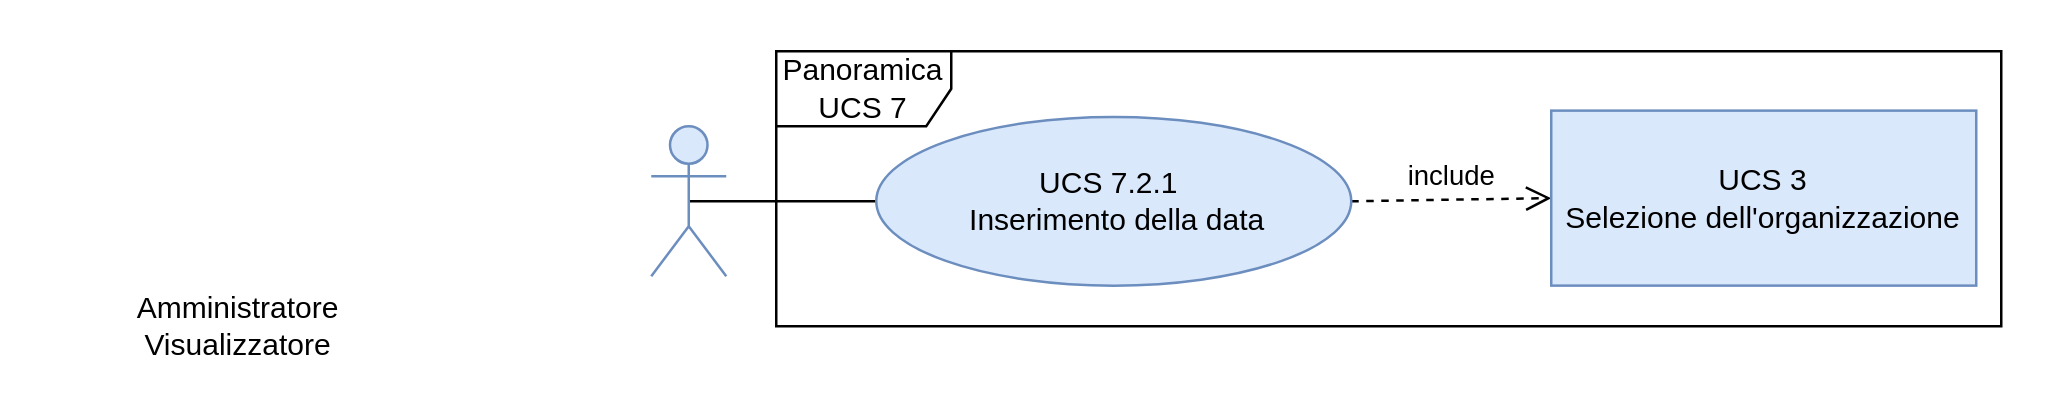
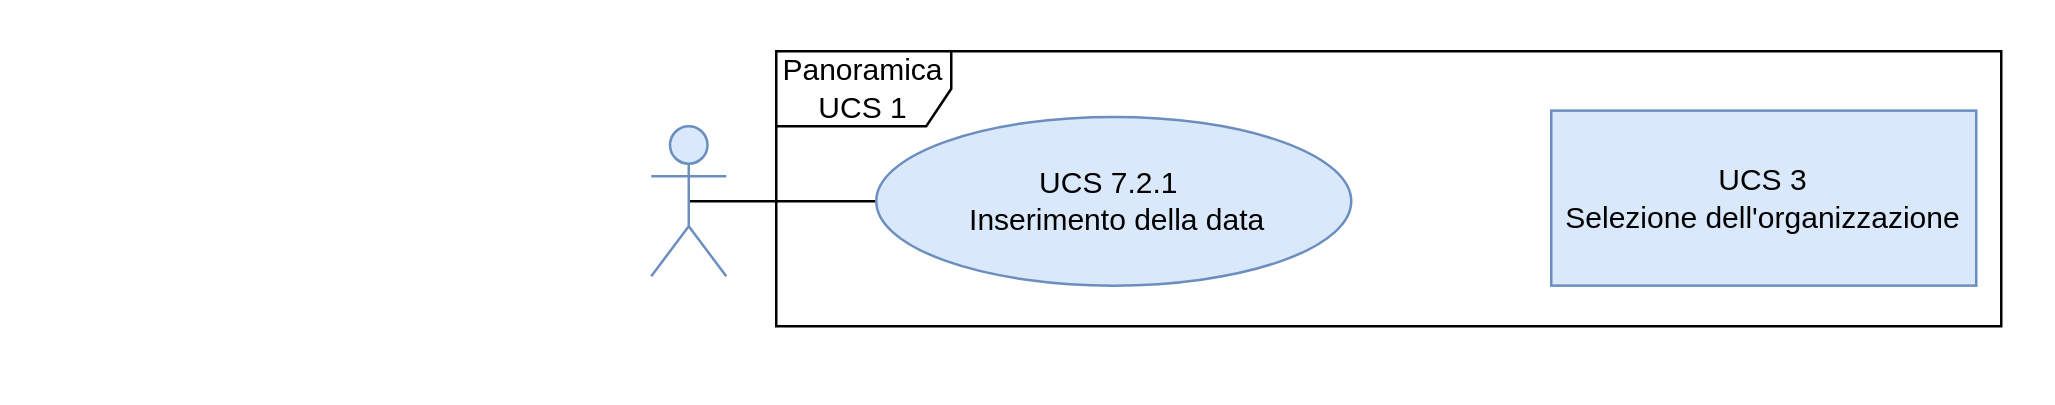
node "Panoramica UCS 7": label "Panoramica UCS 7" -> "Panoramica UCS 1"
edge "UCS 7.2.1 Inserimento della data" -> "UCS 3 Selezione dell'organizzazione": removed, label "include"
node "Amministratore Visualizzatore": removed
